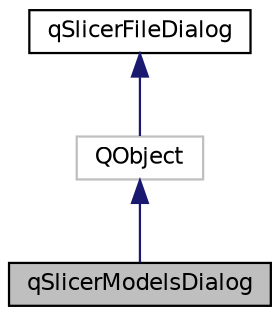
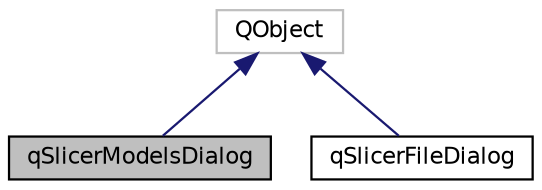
edge "QObject" -> "qSlicerFileDialog": reversed
